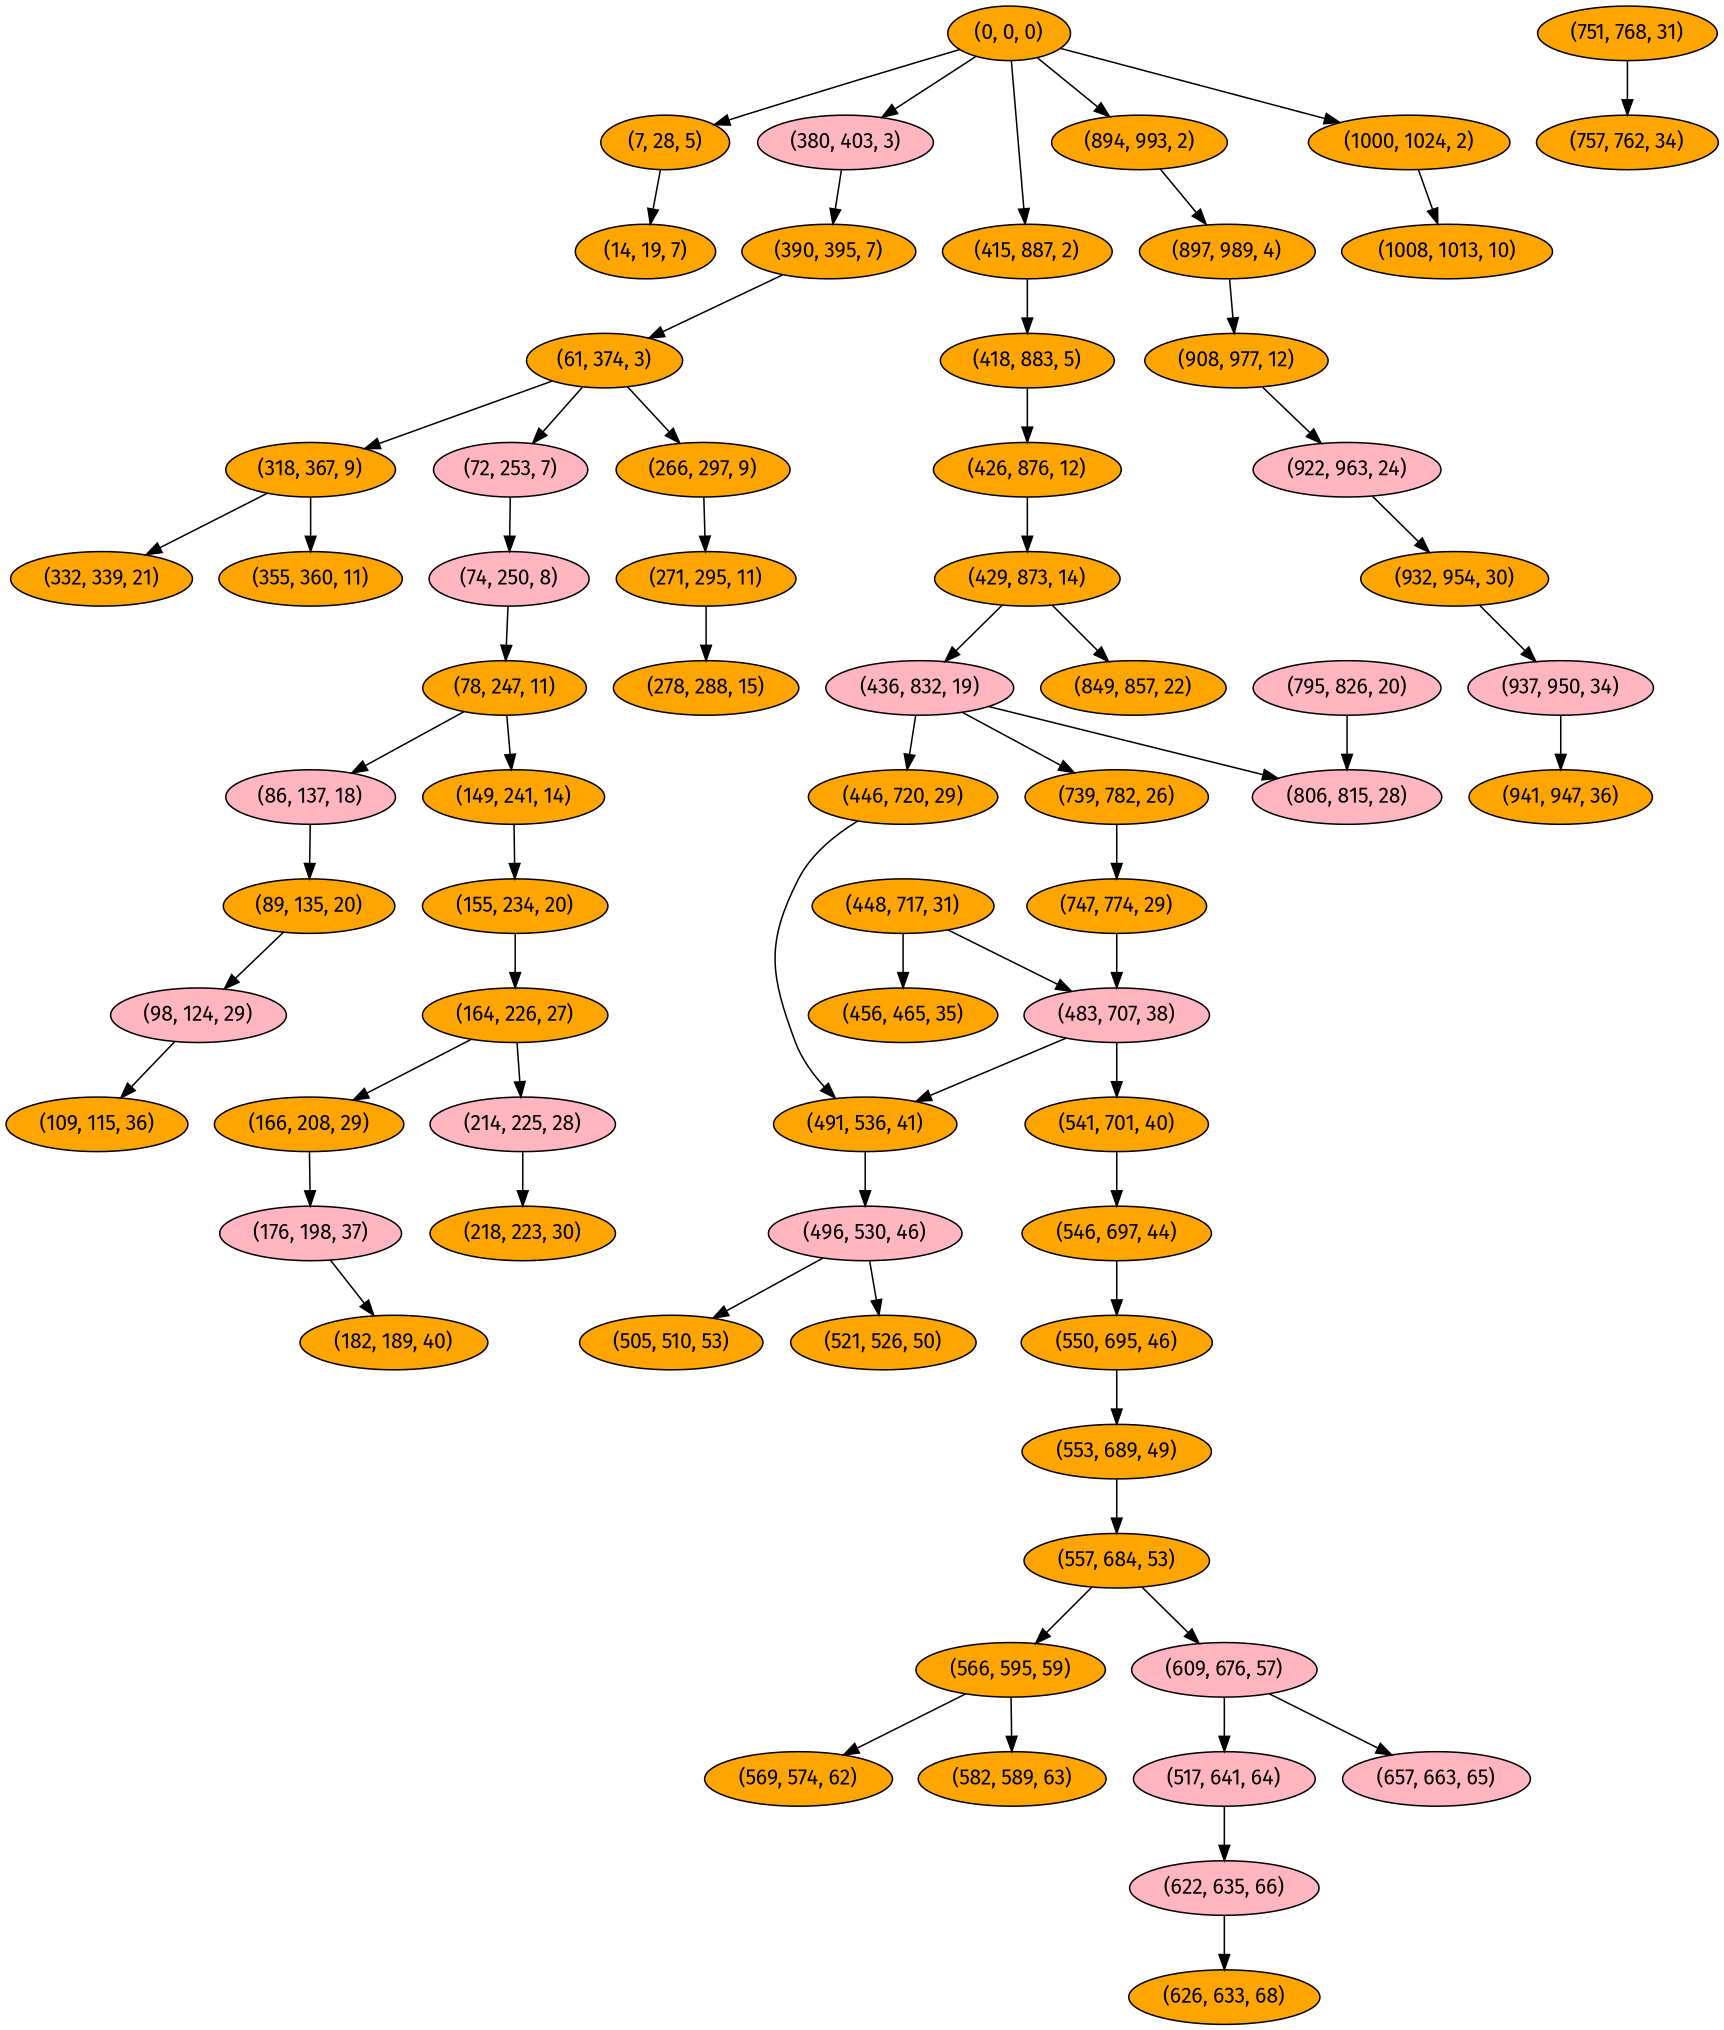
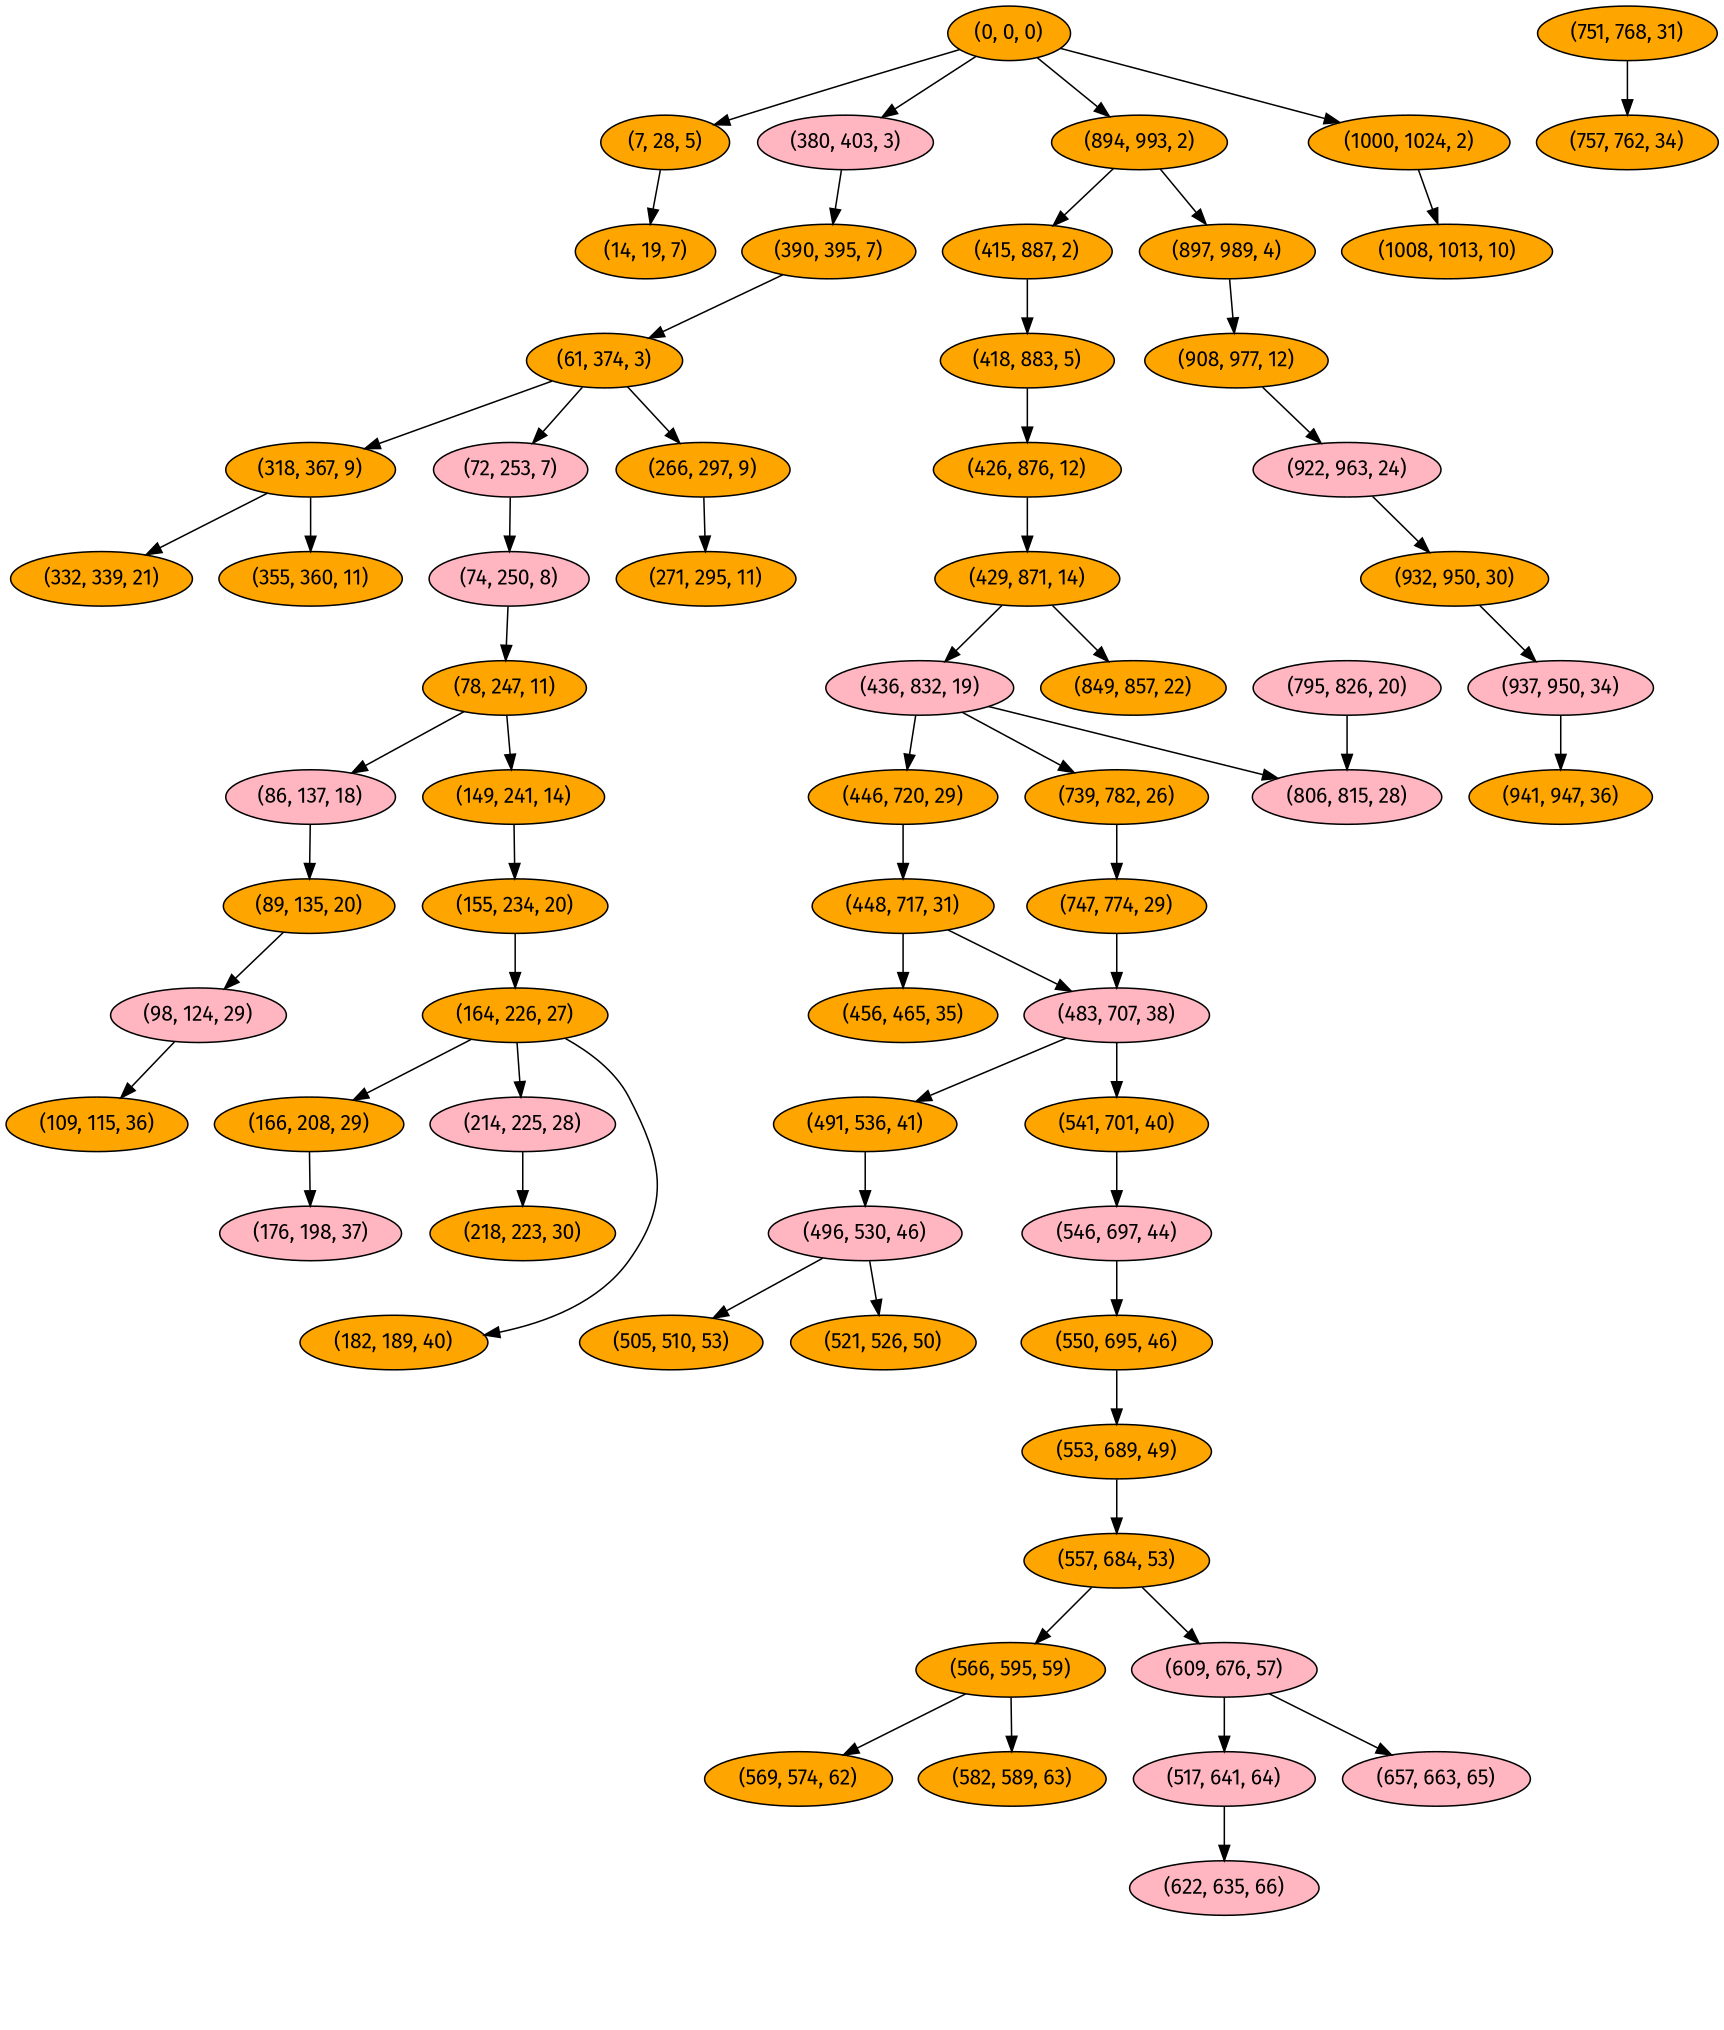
edge "(0, 0, 0)" -> "(415, 887, 2)": now "(894, 993, 2)" -> "(415, 887, 2)"
node "(429, 873, 14)": label "(429, 873, 14)" -> "(429, 871, 14)"
node "(932, 954, 30)": label "(932, 954, 30)" -> "(932, 950, 30)"
node "(278, 288, 15)": removed
edge "(446, 720, 29)" -> "(491, 536, 41)": now "(446, 720, 29)" -> "(448, 717, 31)"
node "(546, 697, 44)": fillcolor orange -> lightpink
edge "(176, 198, 37)" -> "(182, 189, 40)": now "(164, 226, 27)" -> "(182, 189, 40)"
node "(626, 633, 68)": removed
